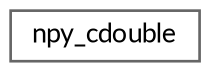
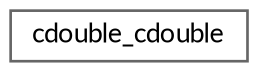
node "npy_cdouble": label "npy_cdouble" -> "cdouble_cdouble"
